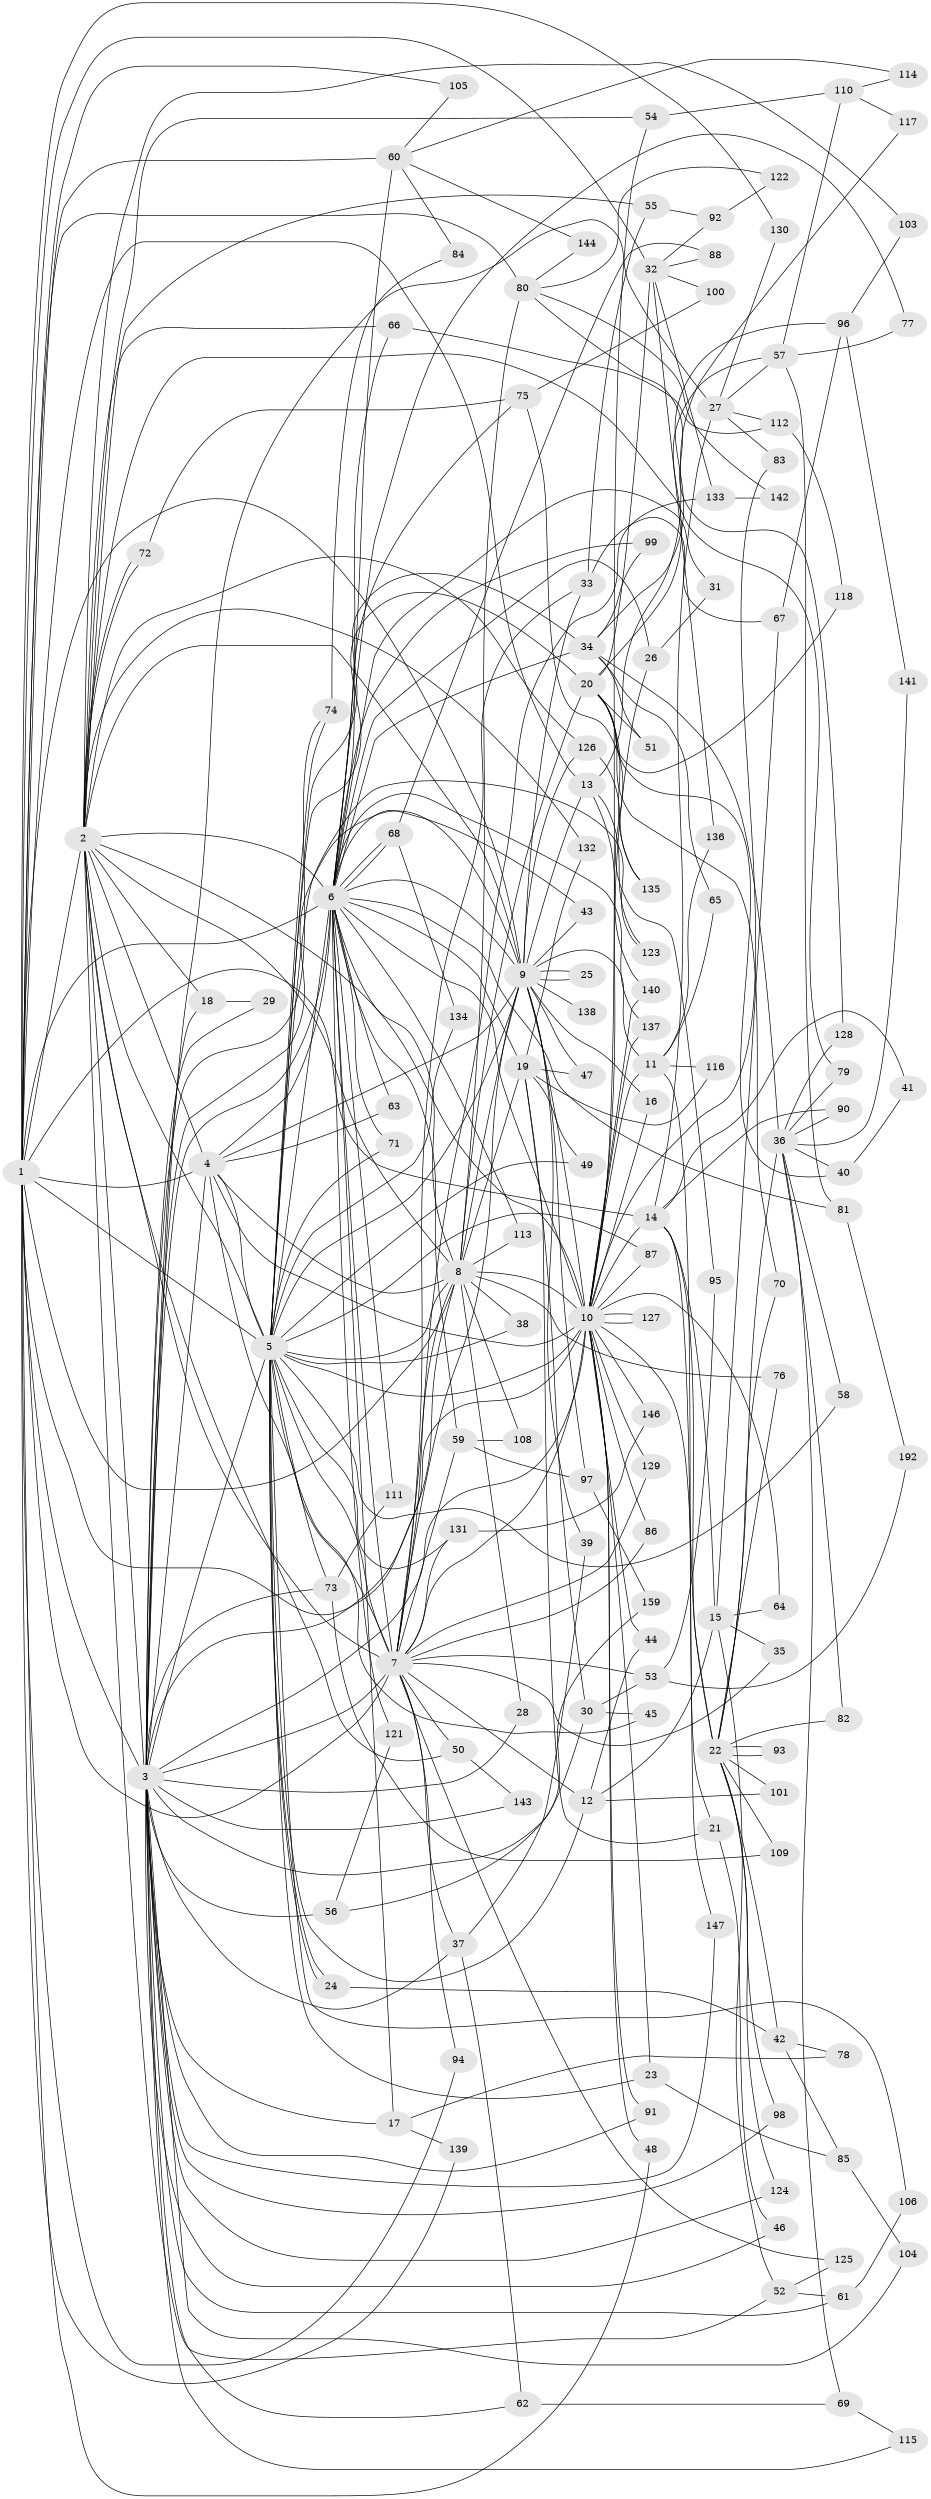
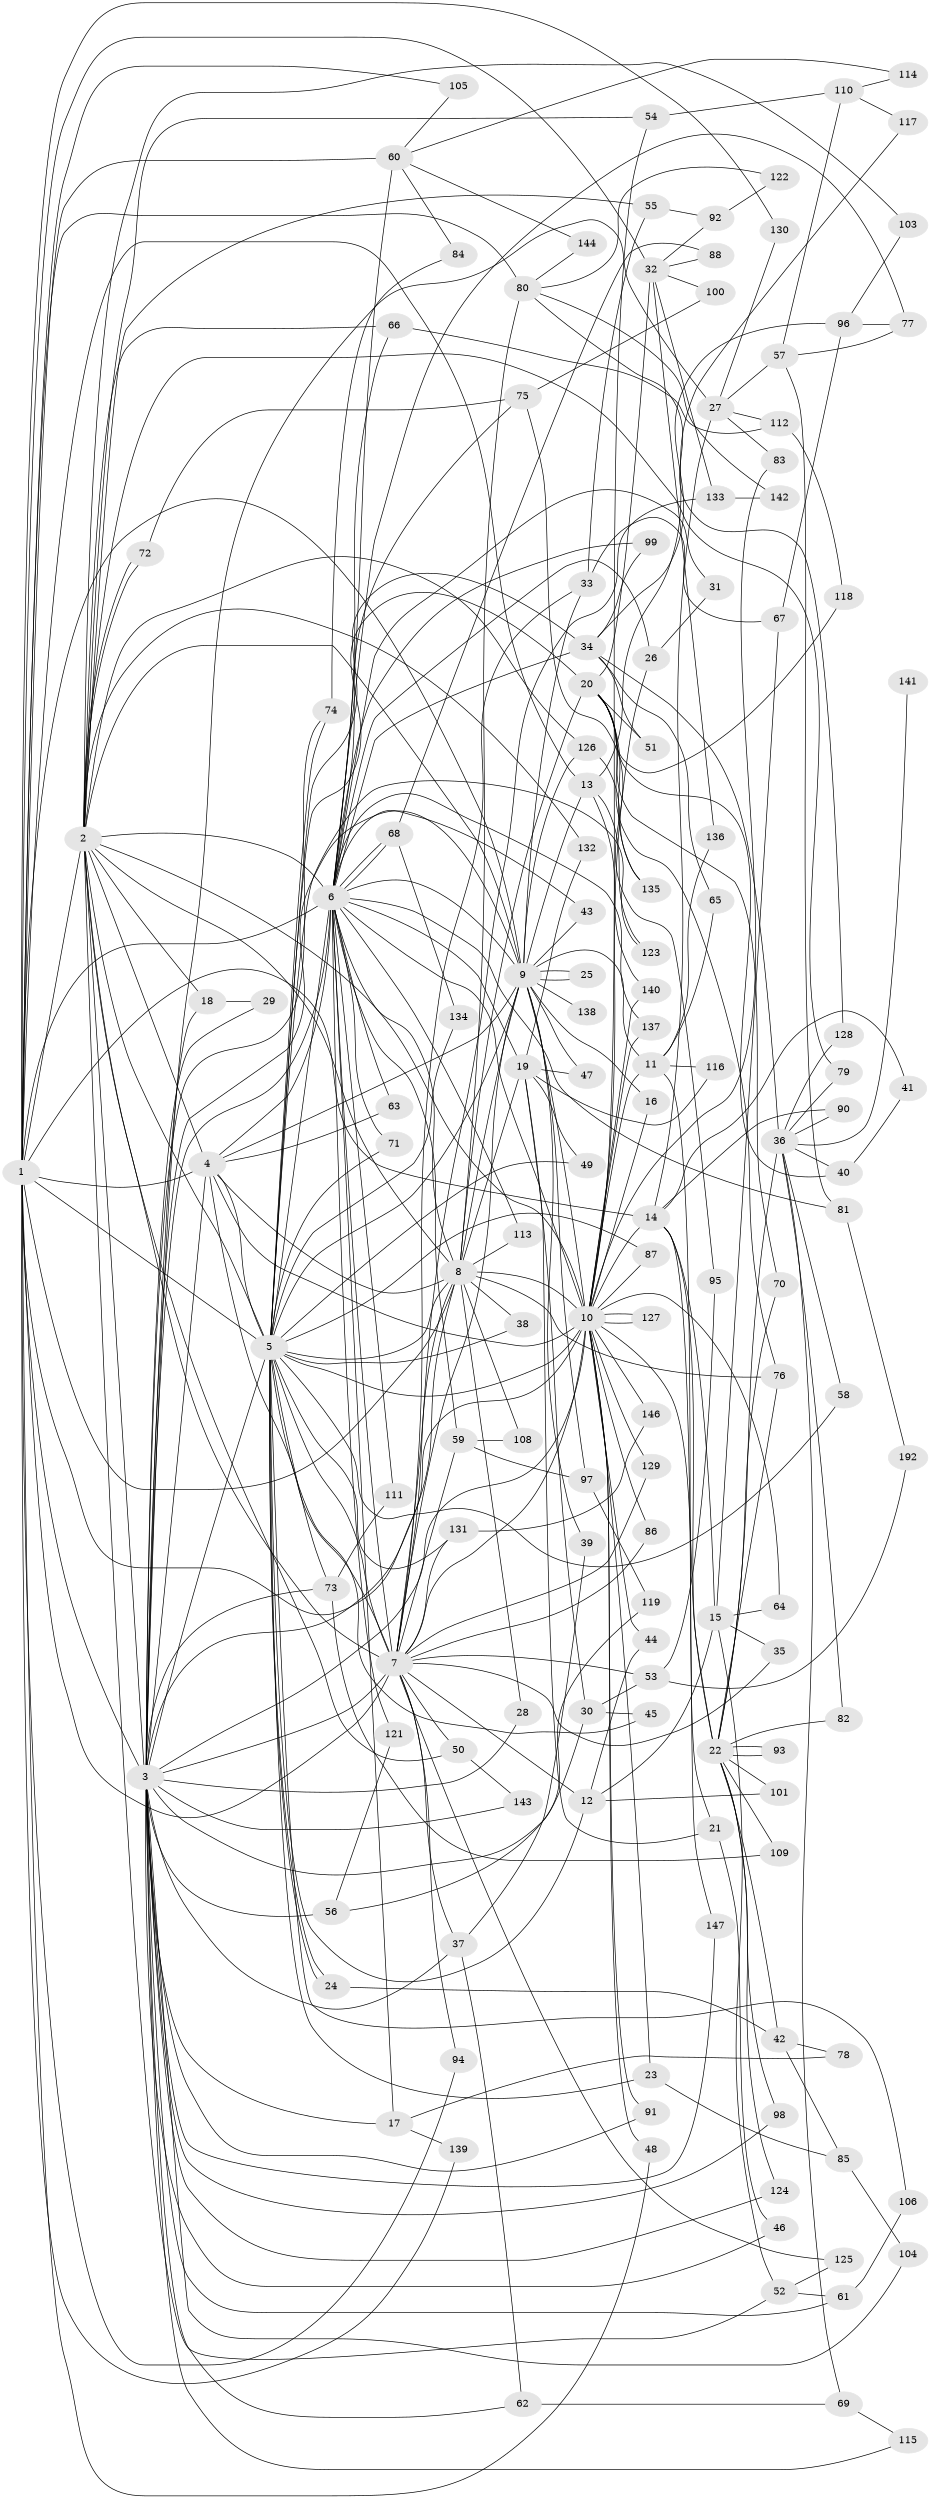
edge "96" -- "141": now "96" -- "77"
edge "57" -- "20": now "76" -- "20"
node "159": label "159" -> "119"
